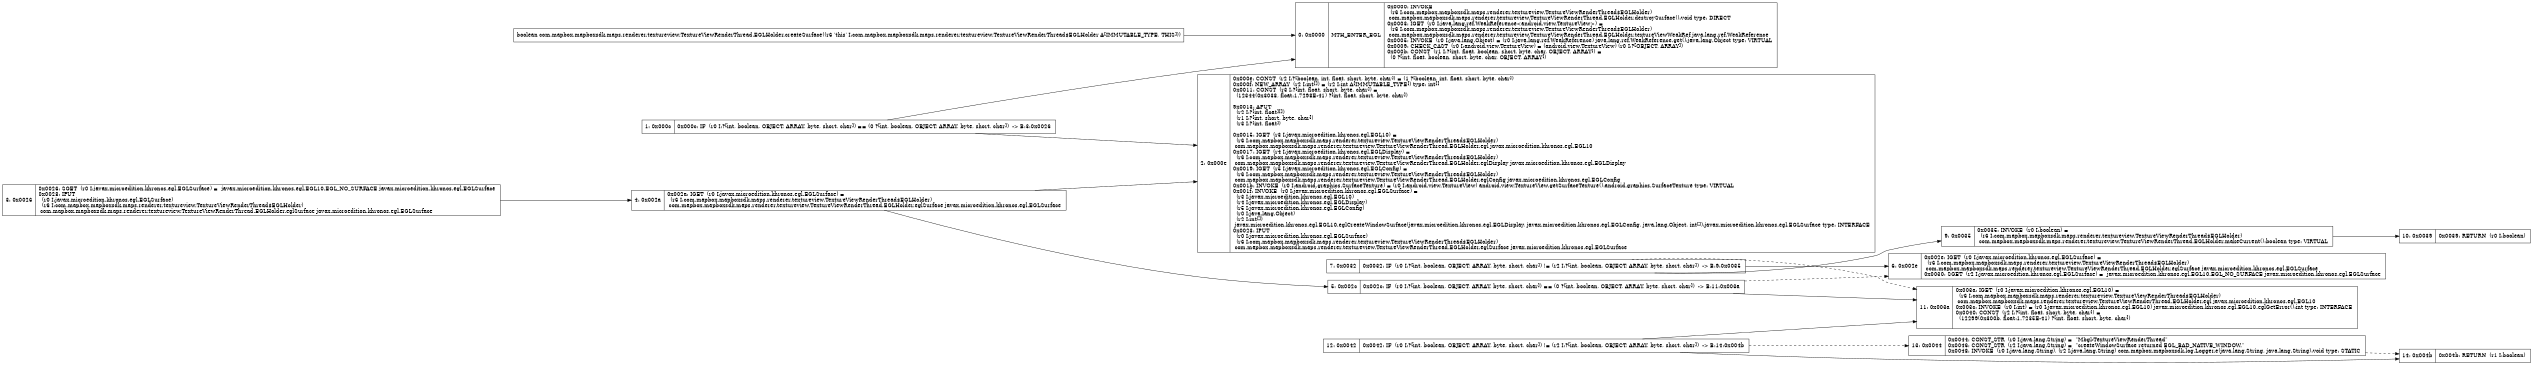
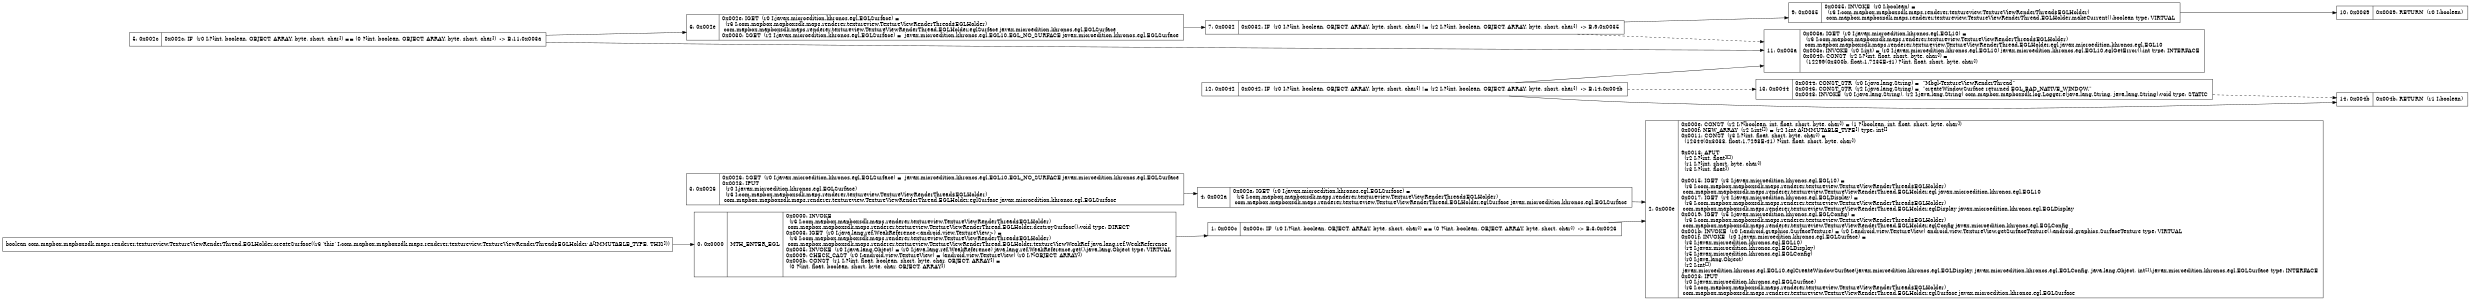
edge "1: 0x000c" -> "0: 0x0000": reversed
edge "4: 0x002a" -> "5: 0x002c": removed
edge "7: 0x0032" -> "6: 0x002e": reversed
edge "5: 0x002c" -> "6: 0x002e": style dashed -> solid
